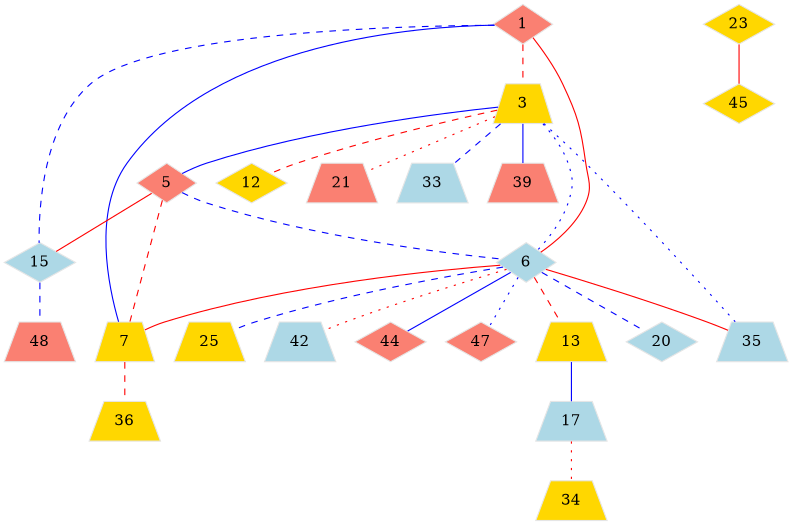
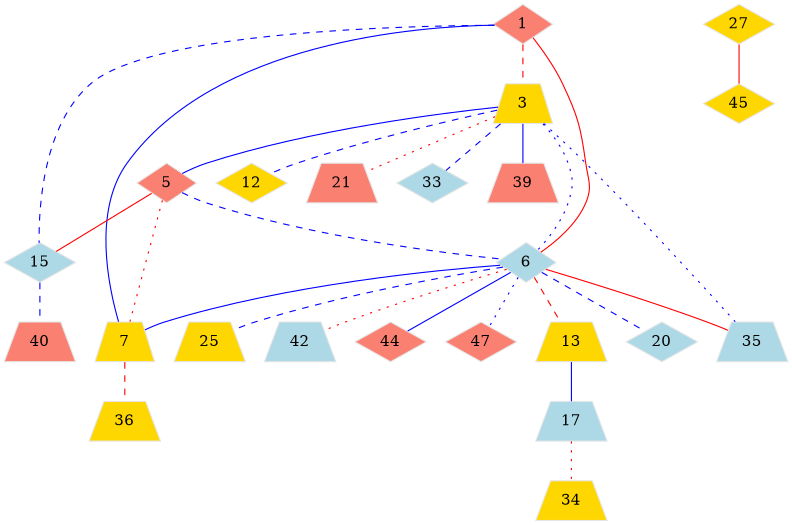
node "23": label "23" -> "27"
edge "3" -- "12": color red -> blue
node "33": shape trapezium -> diamond
edge "5" -- "7": style dashed -> dotted
edge "6" -- "7": color red -> blue
node "48": label "48" -> "40"
